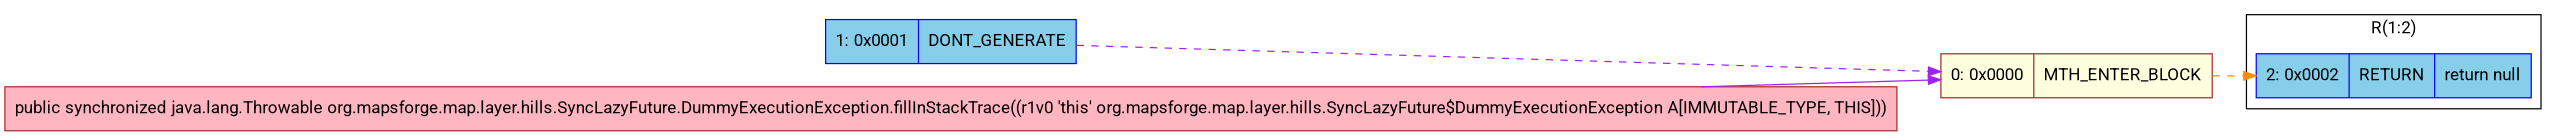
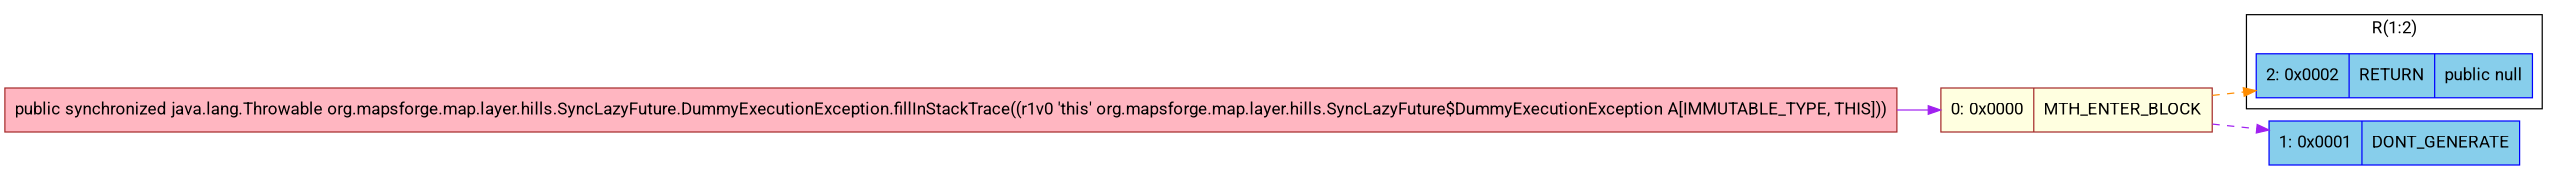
edge "1: 0x0001" -> "0: 0x0000": reversed
node "2: 0x0002": text "return null" -> "public null"
